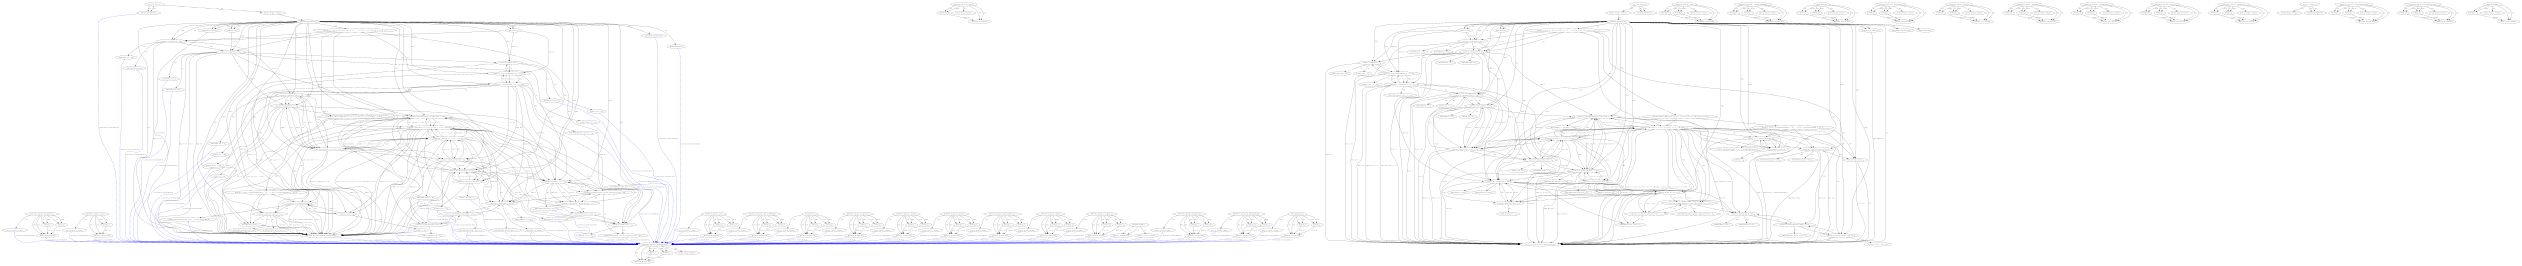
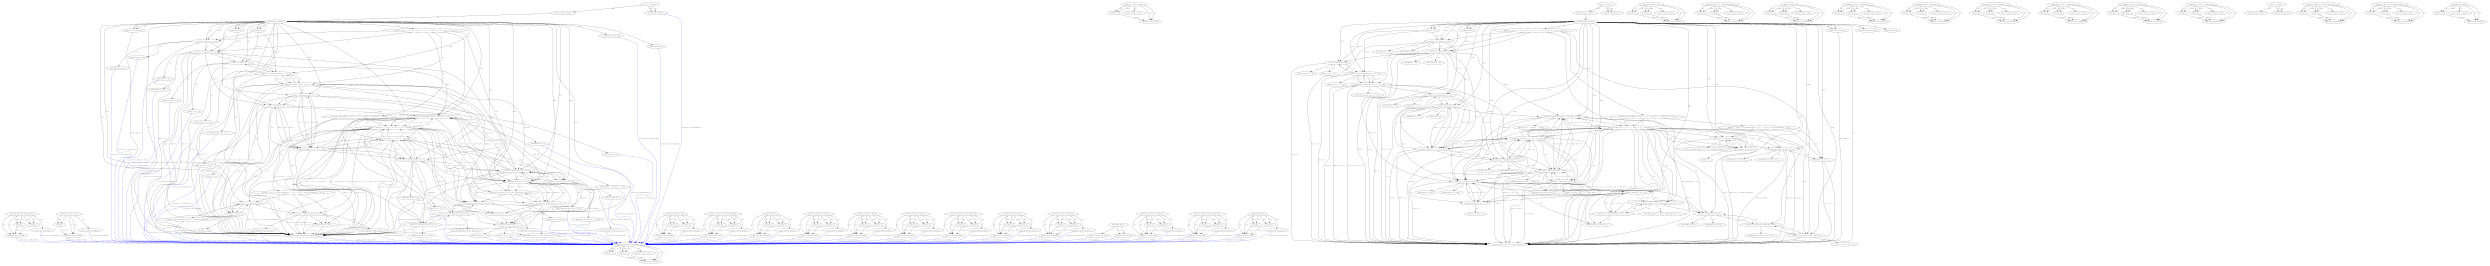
node "(IDENTIFIER,line,line + 1)": added
